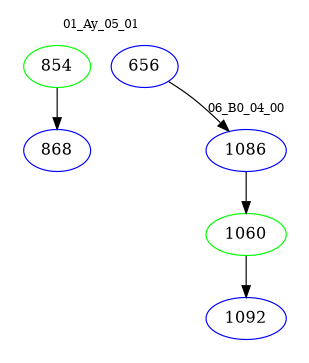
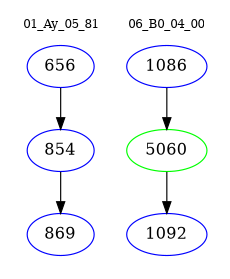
cluster "01_Ay_05_01": label "01_Ay_05_01" -> "01_Ay_05_81"
node "854": color green -> blue
edge "656" -> "1086": now "656" -> "854"
node "868": label "868" -> "869"
node "1060": label "1060" -> "5060"
